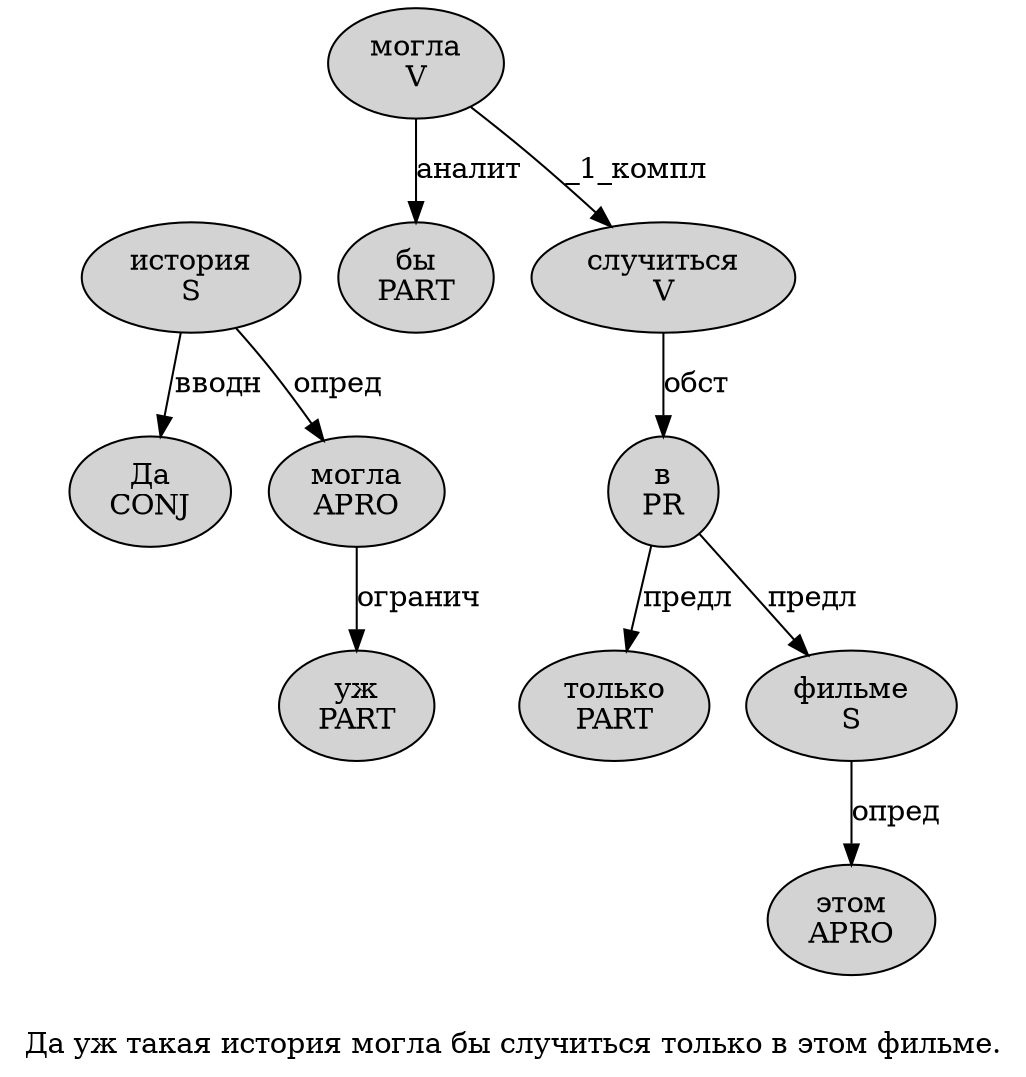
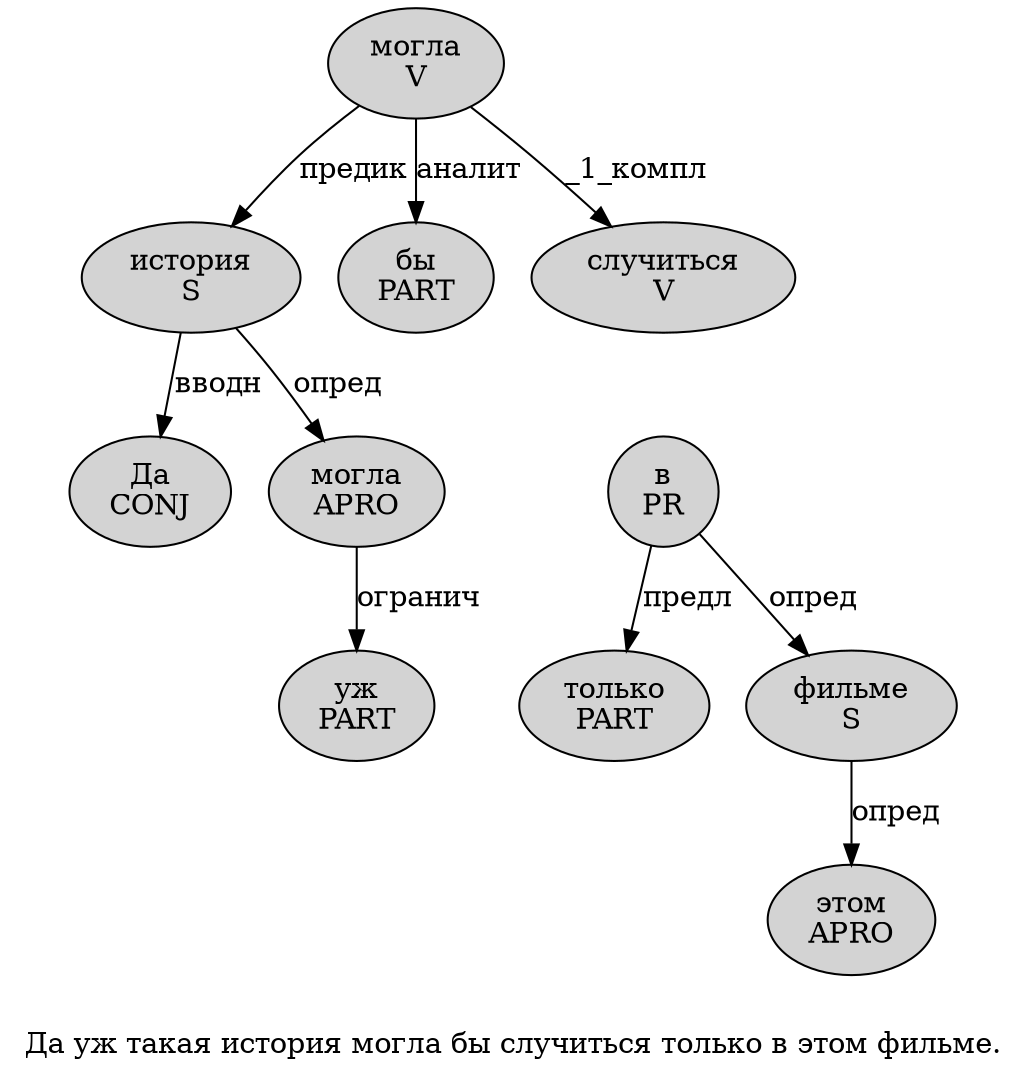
edge "могла V" -> "история S": added, label "предик"
edge "случиться V" -> "в PR": removed, label "обст"
edge "в PR" -> "фильме S": label "предл" -> "опред"
